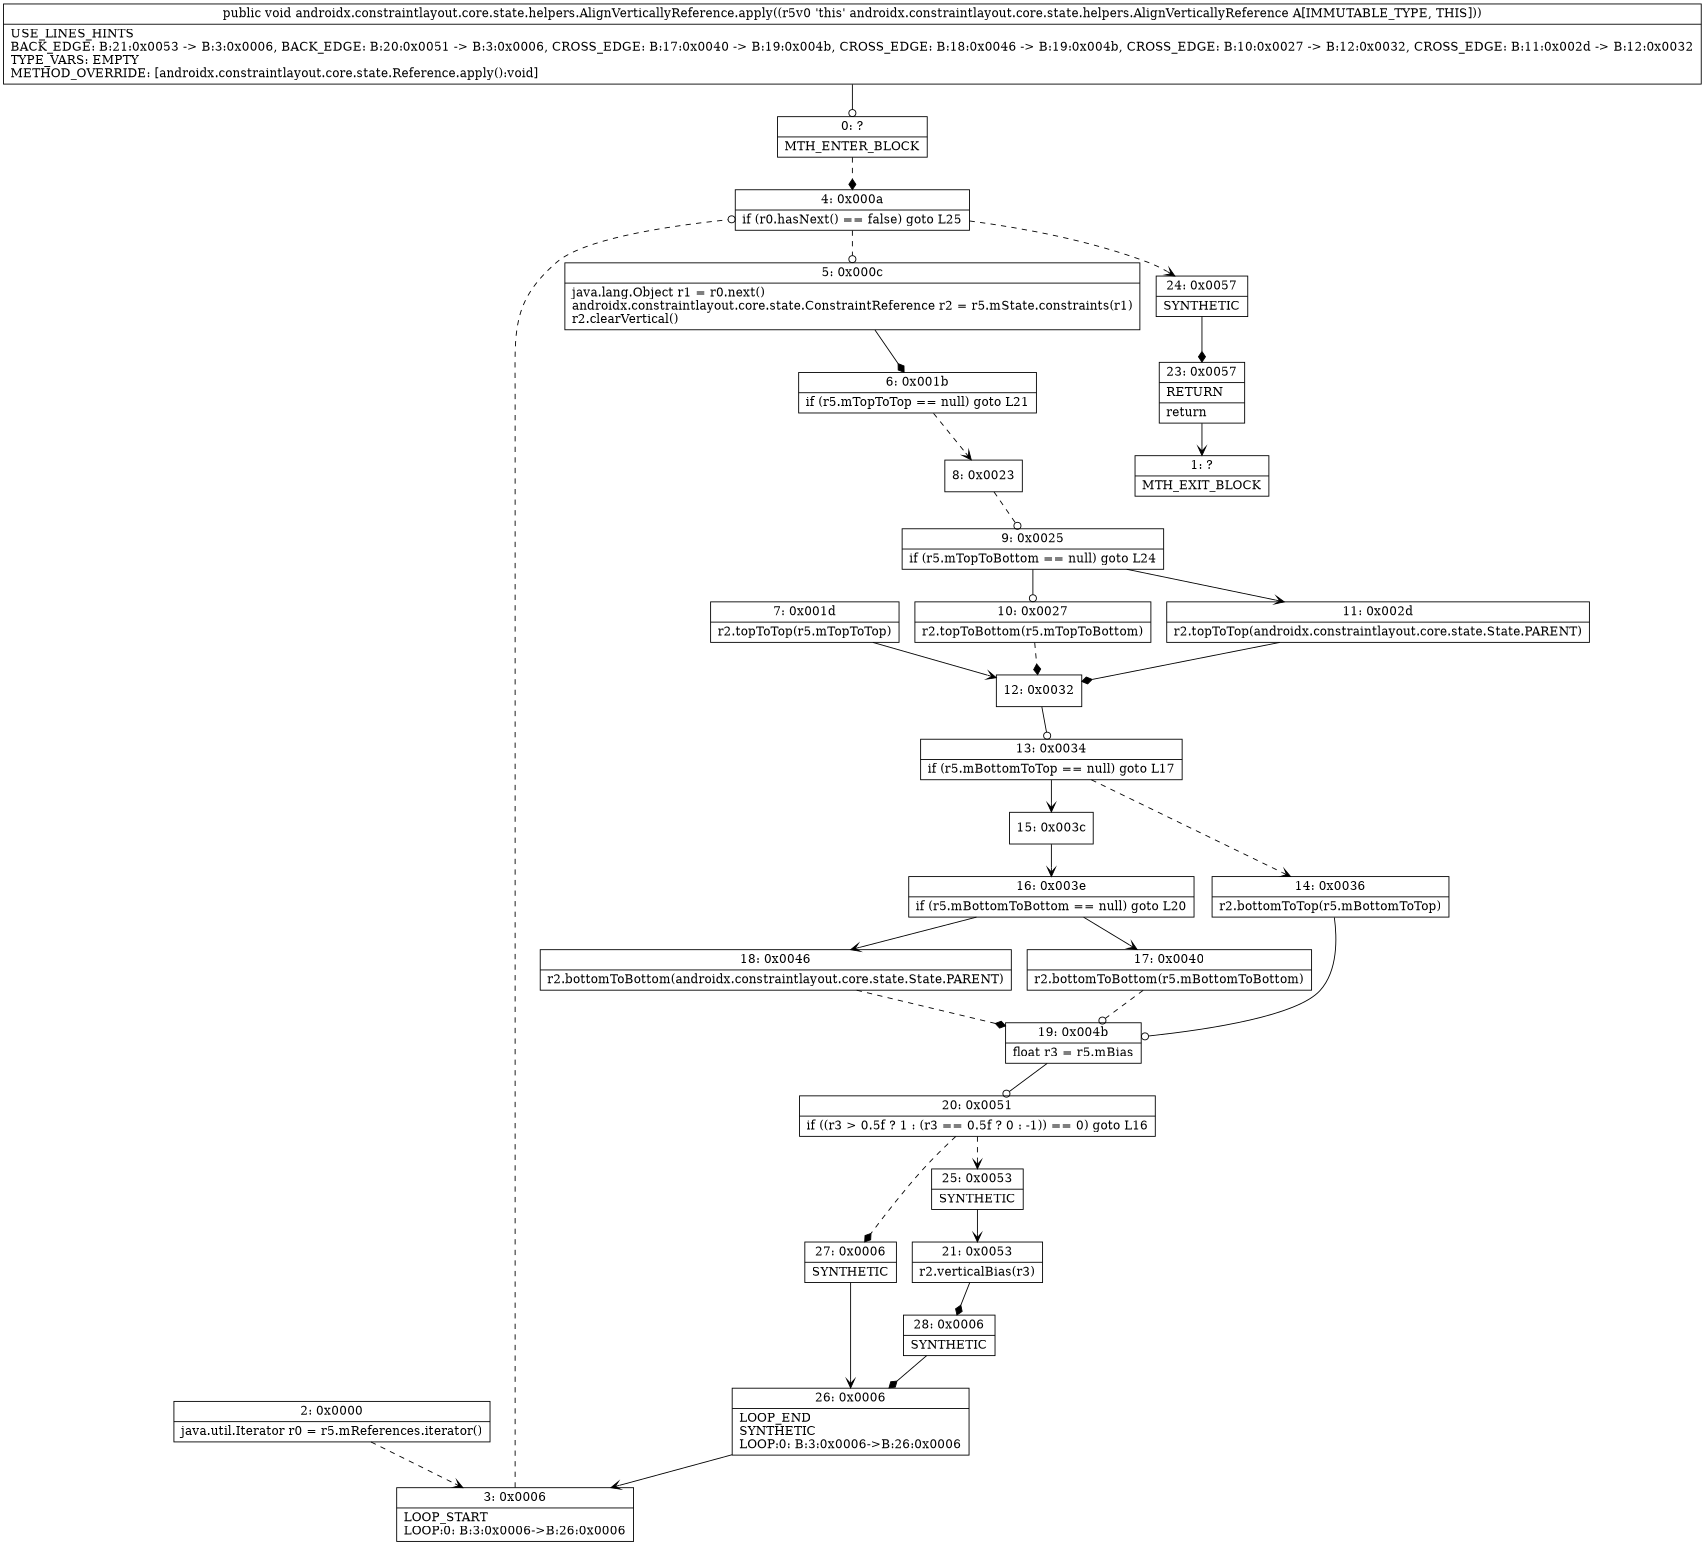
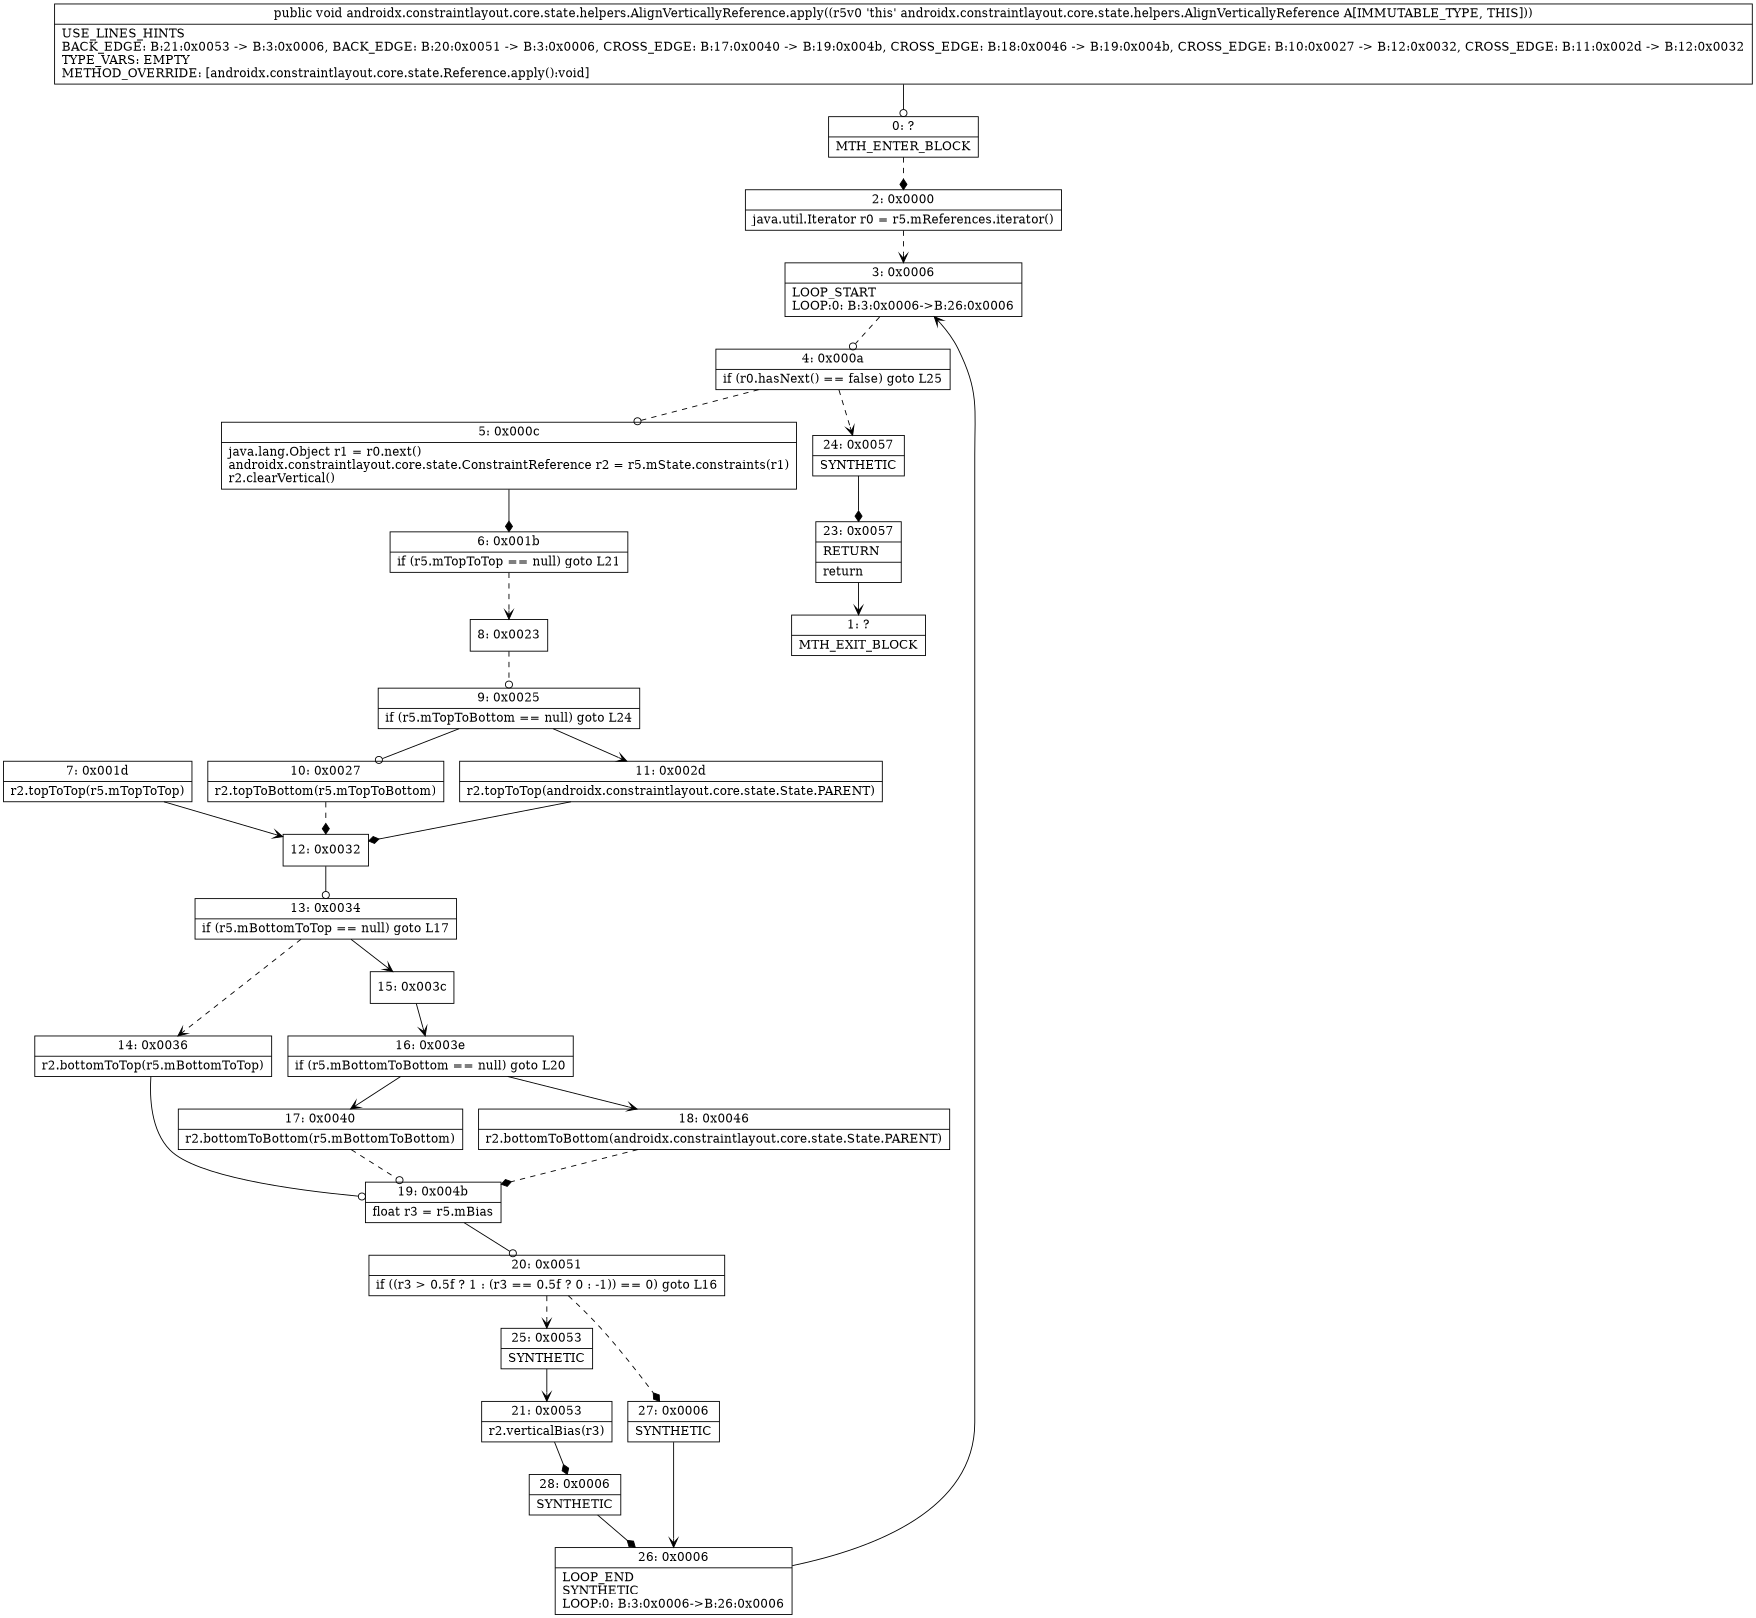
edge "0: ?" -> "4: 0x000a": now "0: ?" -> "2: 0x0000"
